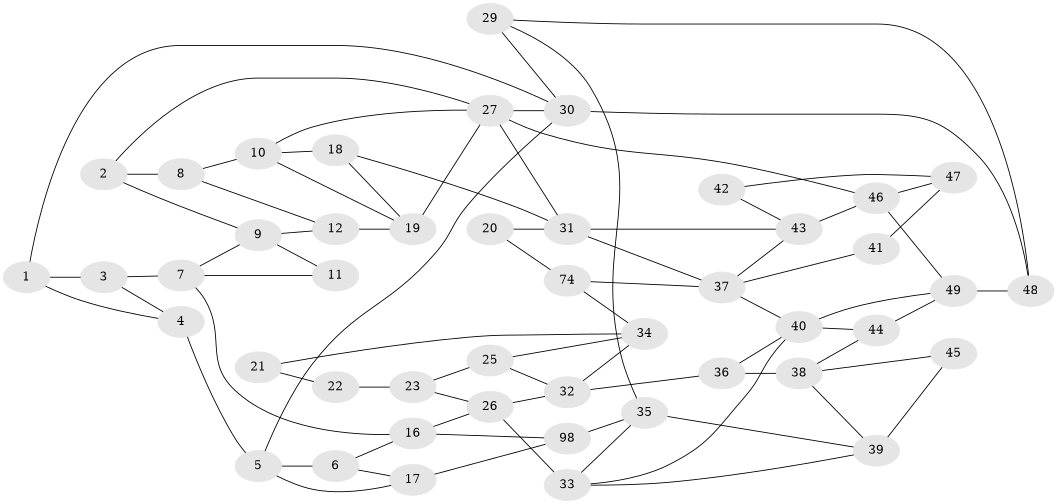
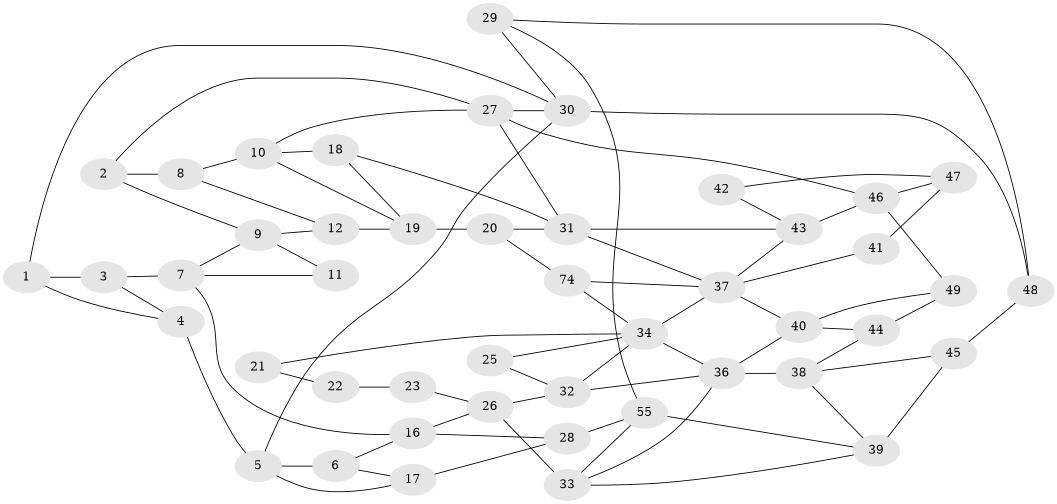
edge "27" -- "19": now "20" -- "19"
edge "49" -- "48": now "45" -- "48"
edge "37" -- "34": added
edge "34" -- "36": added
edge "25" -- "23": removed
node "35": label "35" -> "55"
node "98": label "98" -> "28"
edge "40" -- "33": now "36" -- "33"
